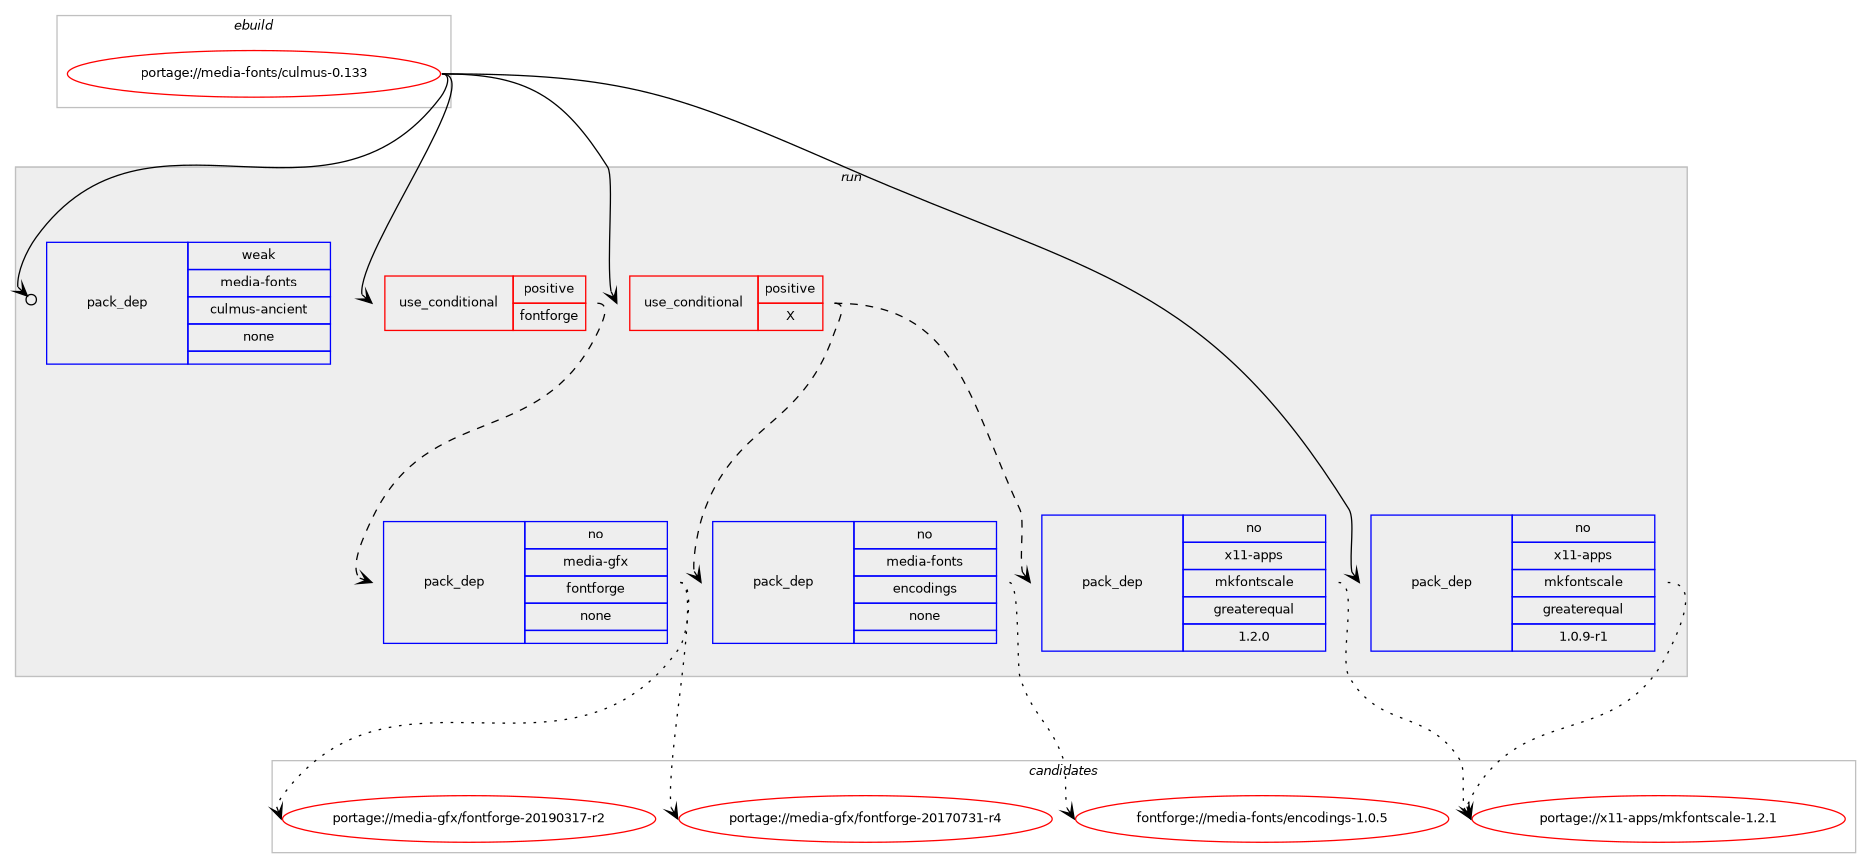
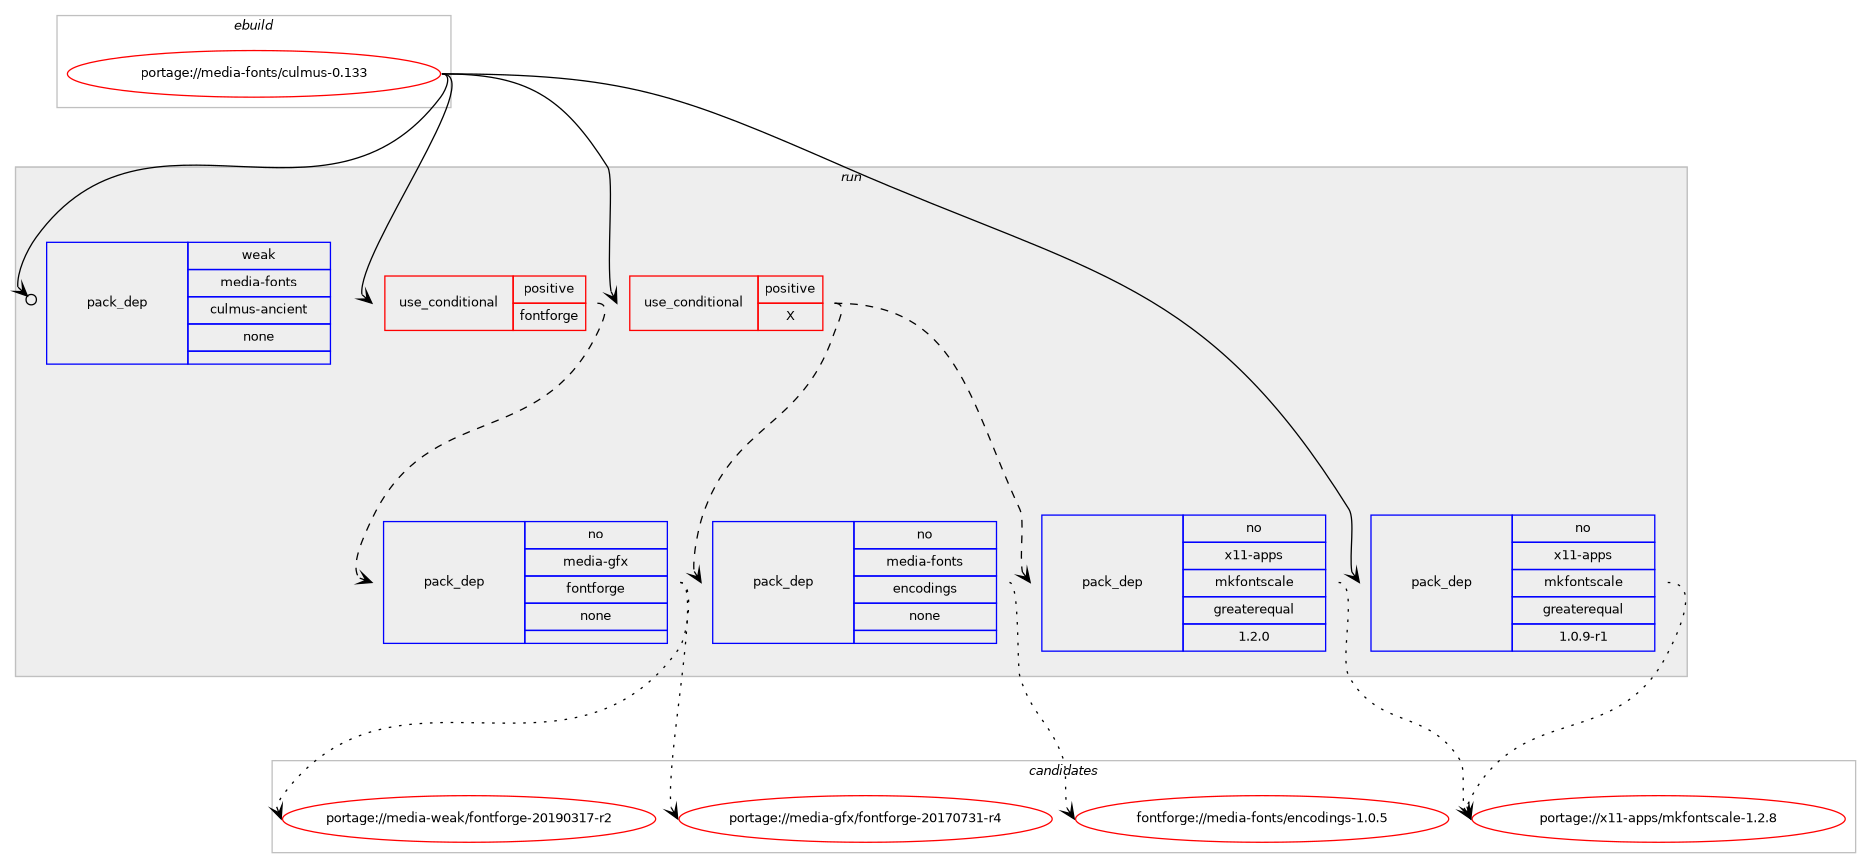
node "portage://media-gfx/fontforge-20190317-r2": label "portage://media-gfx/fontforge-20190317-r2" -> "portage://media-weak/fontforge-20190317-r2"
node "portage://x11-apps/mkfontscale-1.2.1": label "portage://x11-apps/mkfontscale-1.2.1" -> "portage://x11-apps/mkfontscale-1.2.8"
